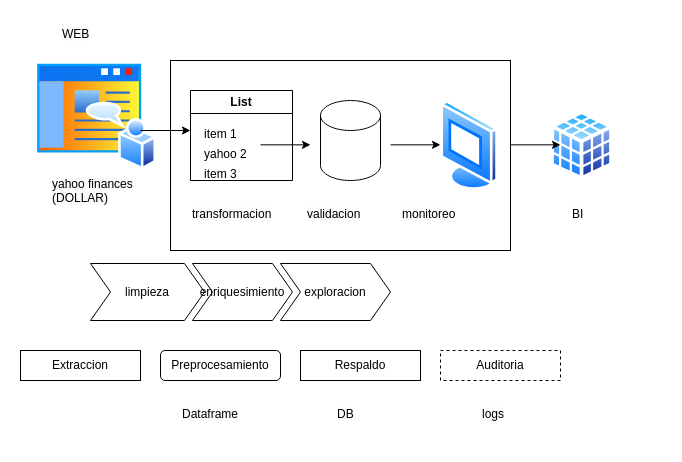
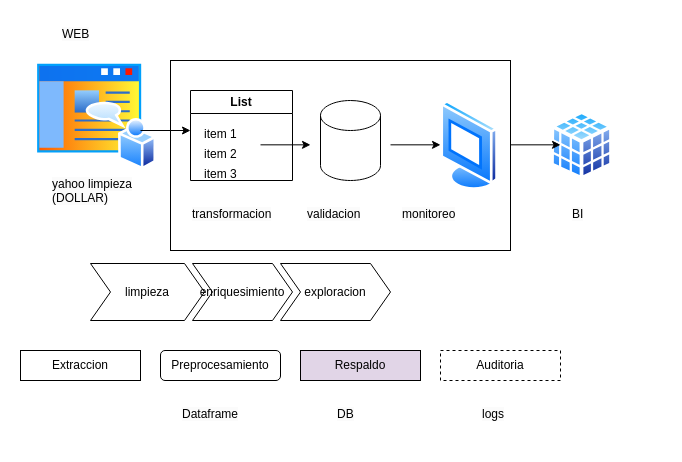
node "yahoo 2": label "yahoo 2" -> "item 2"
node "yahoo finances (DOLLAR)": label "yahoo finances (DOLLAR)" -> "yahoo limpieza (DOLLAR)"
node "Respaldo": fillcolor #ffffff -> #e1d5e7
